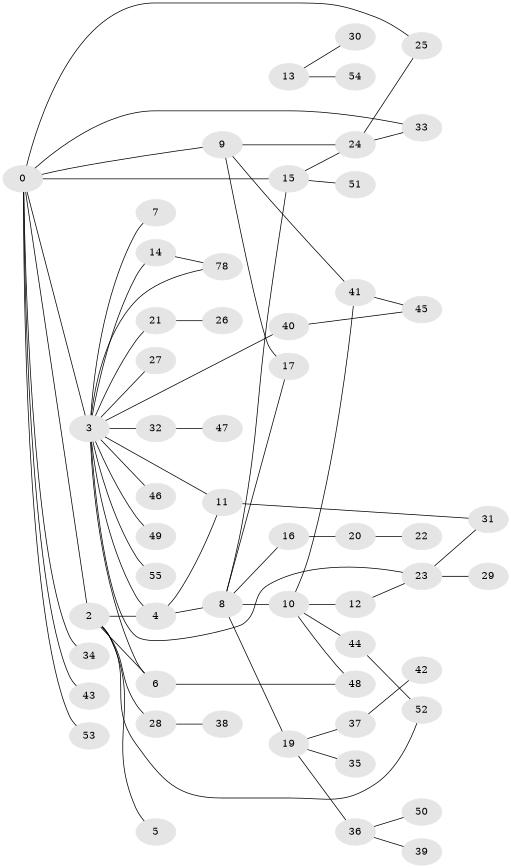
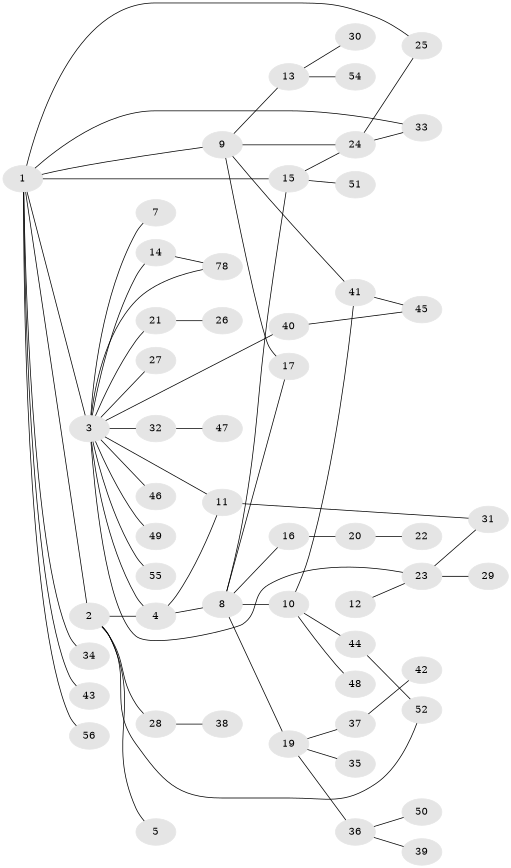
edge "13" -- "9": added
node "0": label "0" -> "1"
edge "10" -- "12": removed
node "6": removed
node "53": label "53" -> "56"
